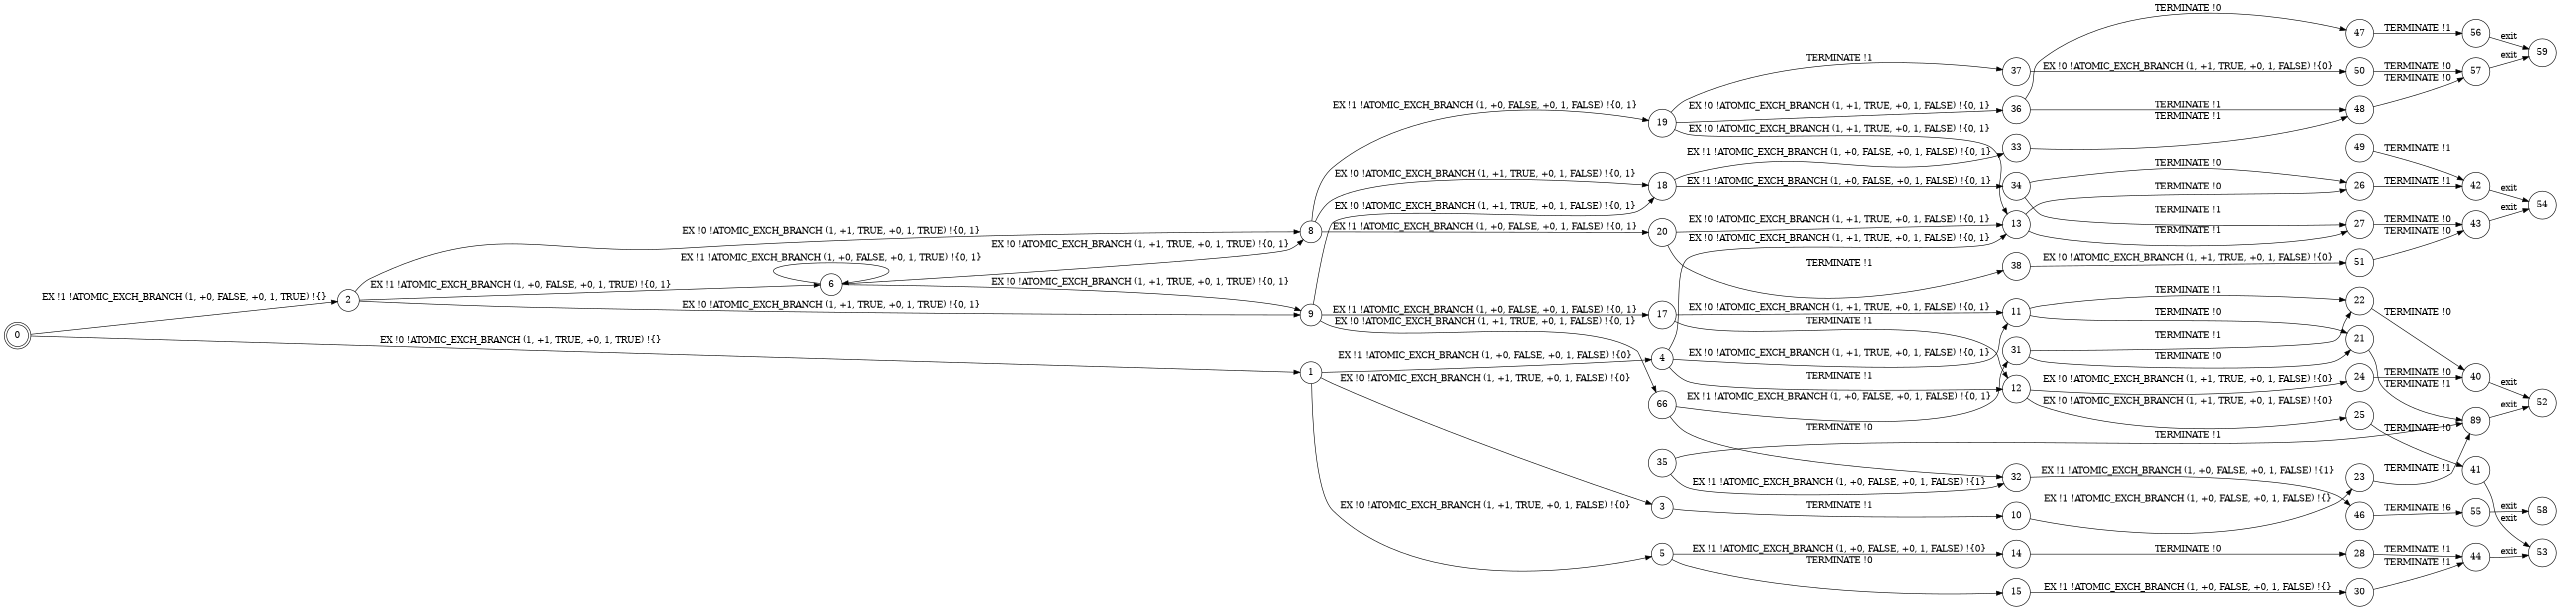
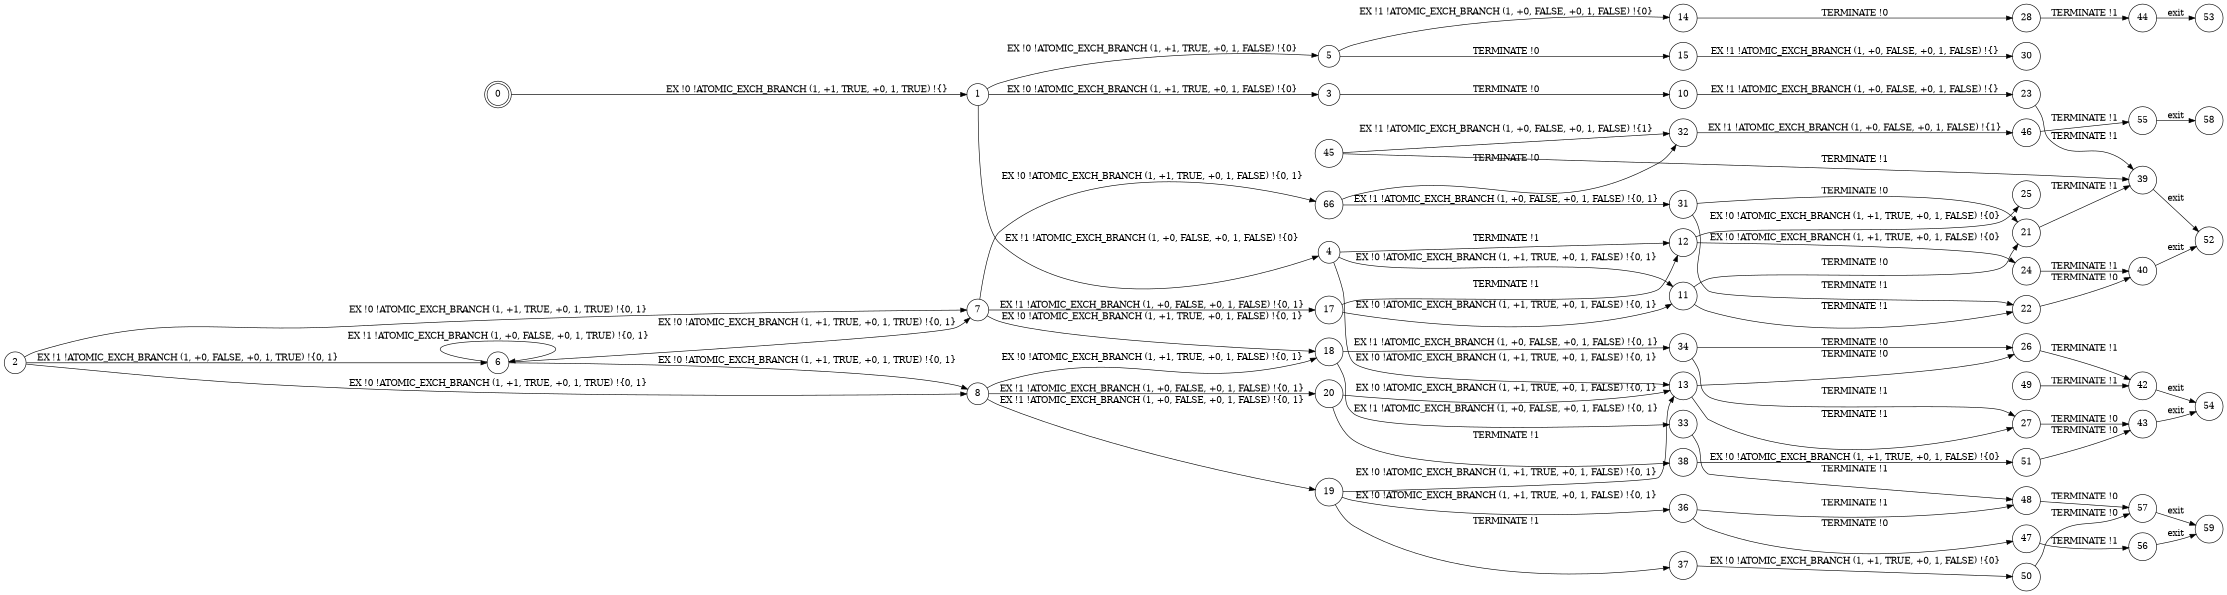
node "9": label "9" -> "7"
edge "0" -> "2": removed, label "EX !1 !ATOMIC_EXCH_BRANCH (1, +0, FALSE, +0, 1, TRUE) !{}"
edge "24" -> "40": label "TERMINATE !0" -> "TERMINATE !1"
node "89": label "89" -> "39"
node "35": label "35" -> "45"
node "41": removed
edge "3" -> "10": label "TERMINATE !1" -> "TERMINATE !0"
edge "46" -> "55": label "TERMINATE !6" -> "TERMINATE !1"
edge "30" -> "44": removed, label "TERMINATE !1"
